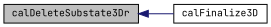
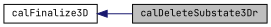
edge "calFinalize3D" -> "calDeleteSubstate3Dr": reversed
